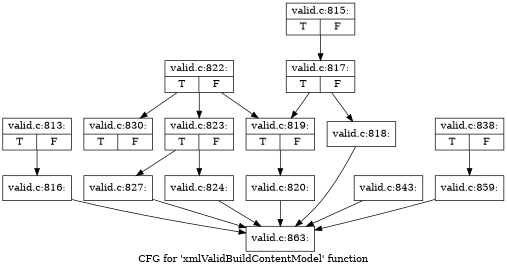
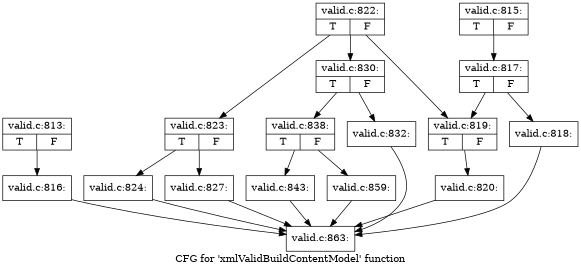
edge "valid.c:830:" -> "valid.c:838:": added
node "valid.c:832:": added
edge "valid.c:838:" -> "valid.c:843:": added
